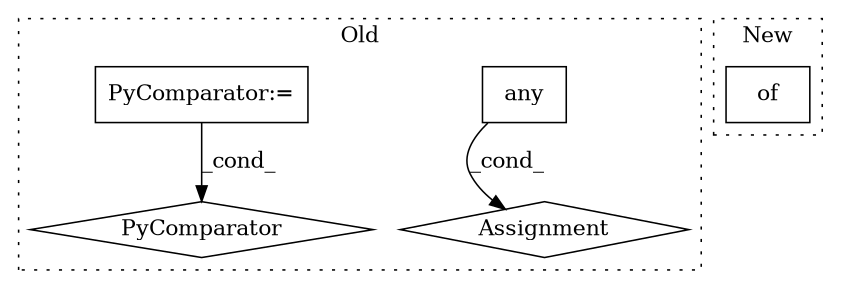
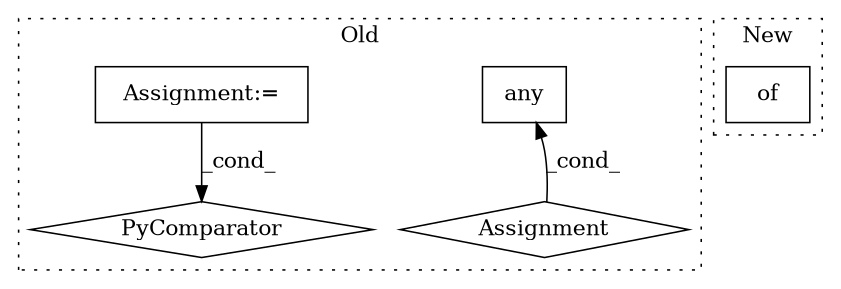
node "PyComparator:=": label "PyComparator:=" -> "Assignment:="
edge "any" -> "Assignment": reversed
